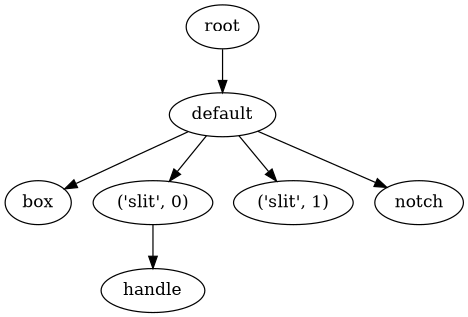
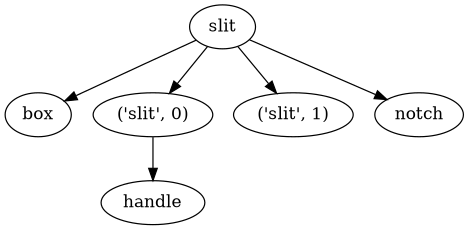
node "root": removed
node "default": label "default" -> "slit"
